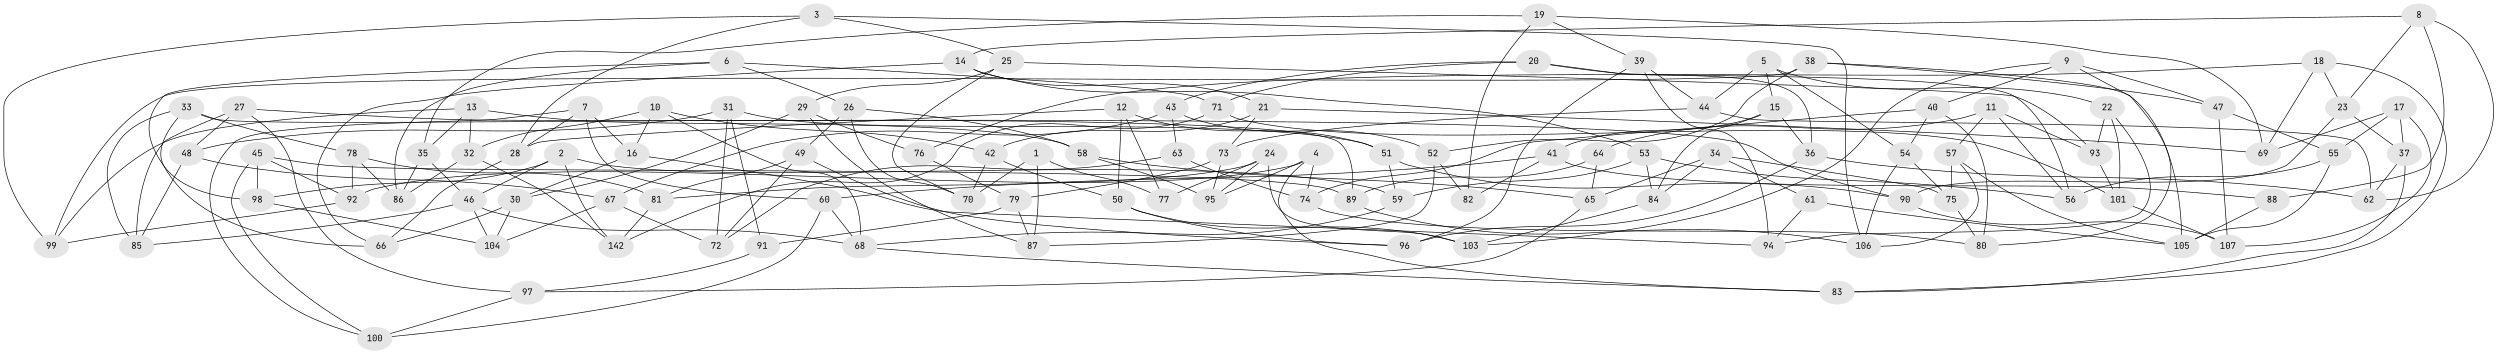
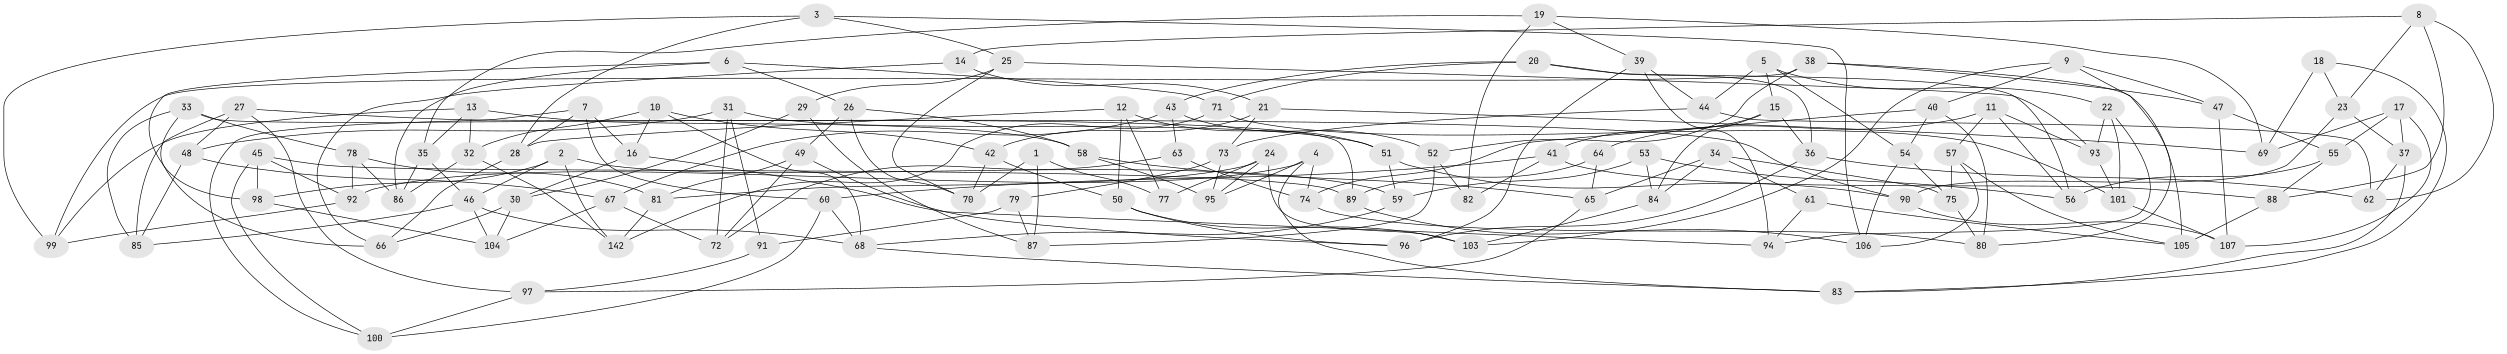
edge "14" -- "53": removed
node "76": removed
edge "55" -- "105": now "55" -- "88"
